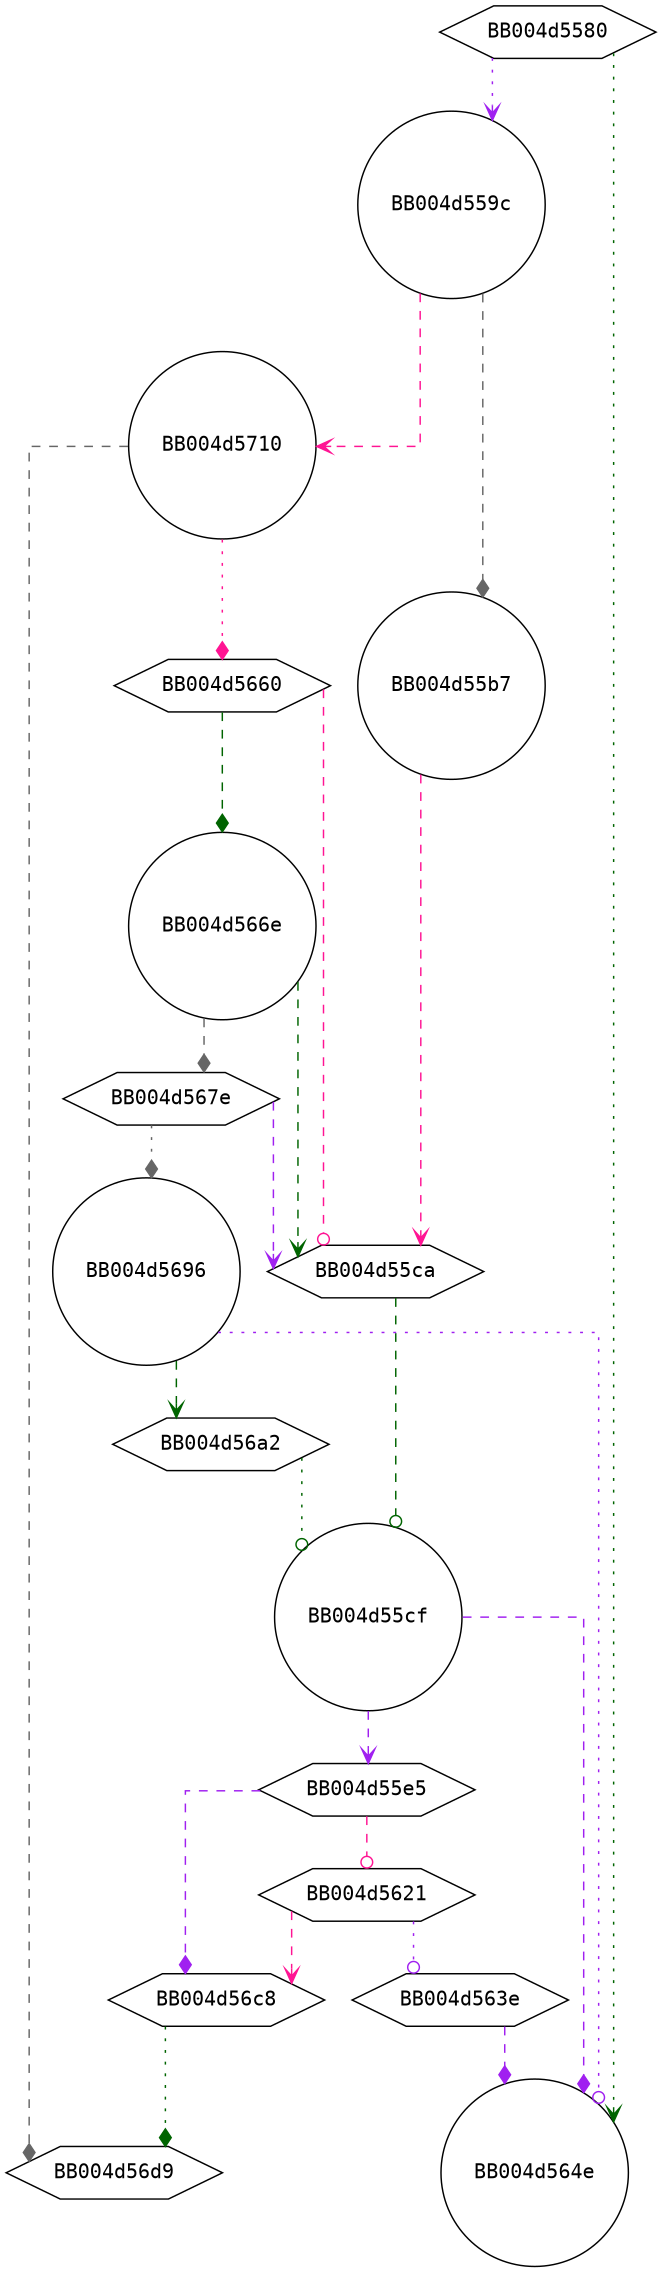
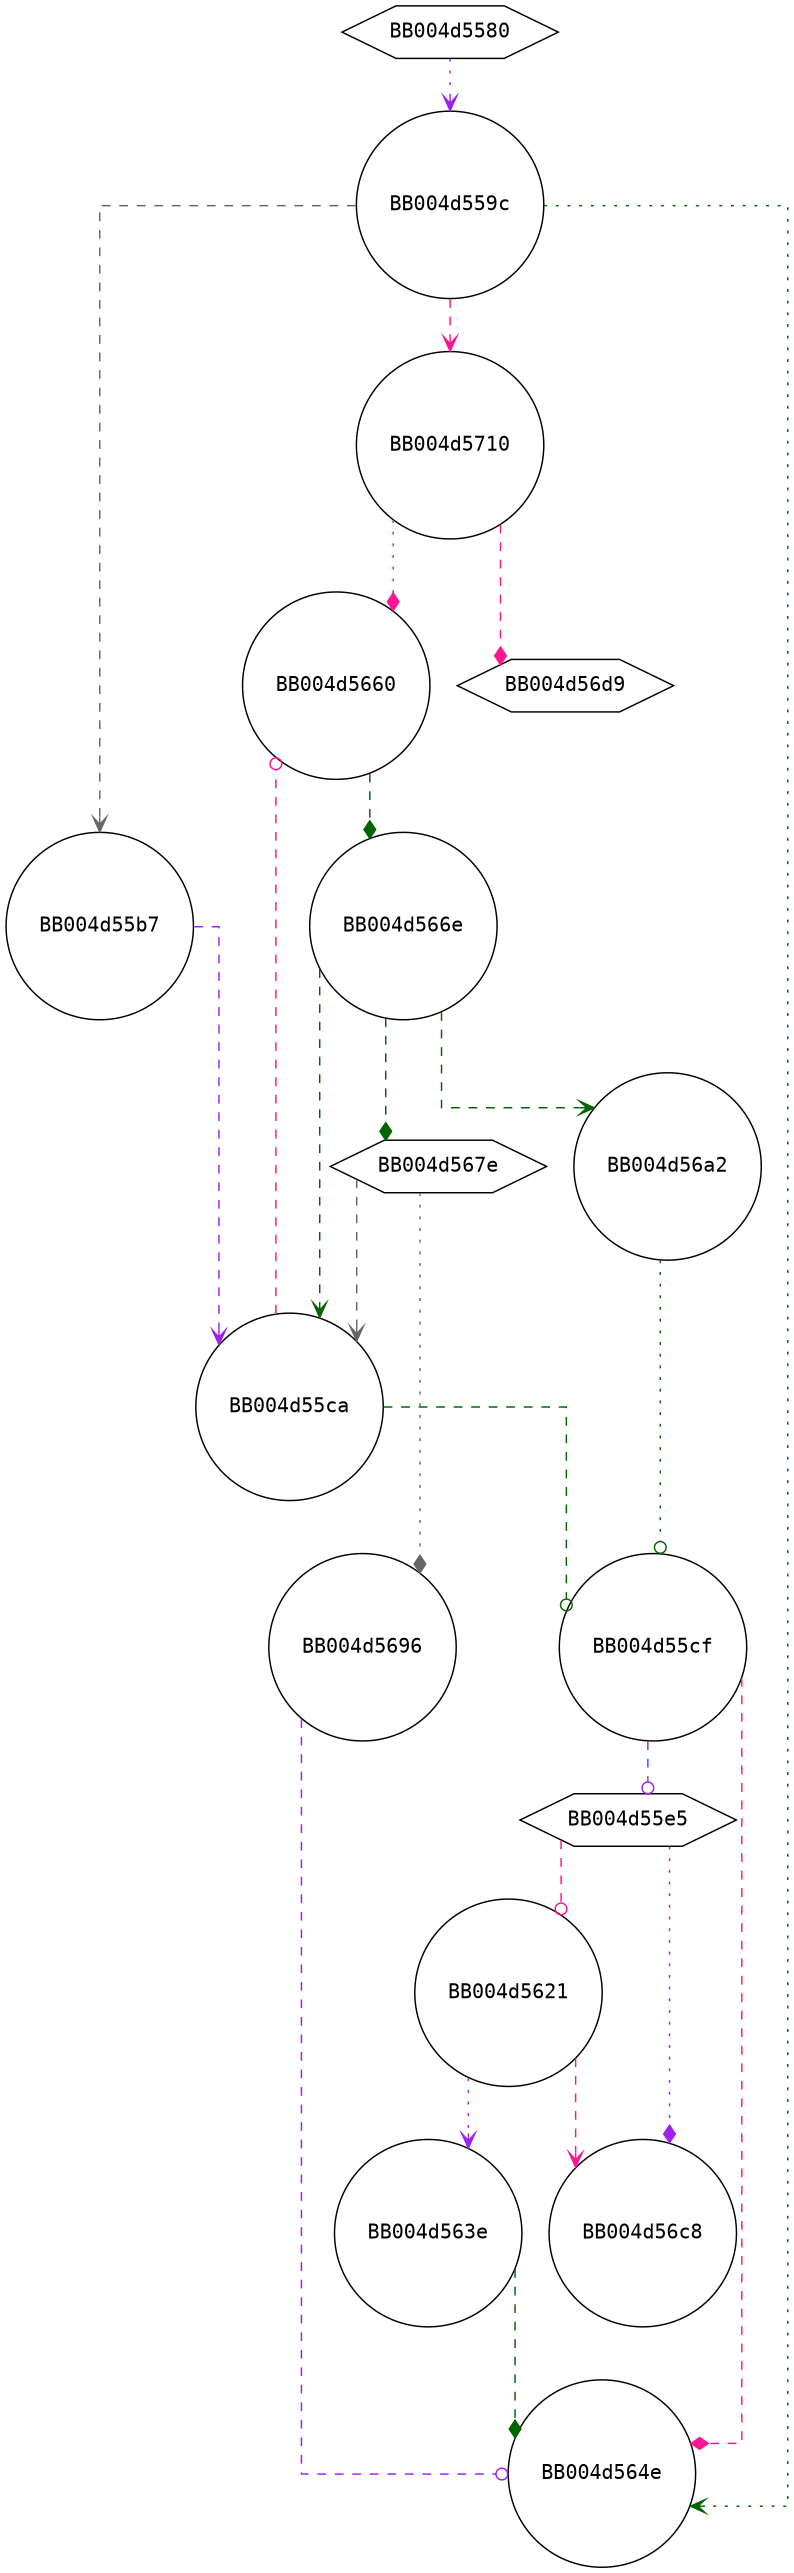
edge "BB004d559c" -> "BB004d55b7": arrowhead diamond -> vee
node "BB004d5660": shape hexagon -> circle
edge "BB004d5660" -> "BB004d55ca": reversed
edge "BB004d55b7" -> "BB004d55ca": color deeppink -> purple
edge "BB004d566e" -> "BB004d567e": color gray40 -> darkgreen
edge "BB004d5580" -> "BB004d564e": now "BB004d559c" -> "BB004d564e"
edge "BB004d567e" -> "BB004d55ca": color purple -> gray40
edge "BB004d5710" -> "BB004d56d9": color gray40 -> deeppink
node "BB004d55ca": shape hexagon -> circle
edge "BB004d5696" -> "BB004d56a2": now "BB004d566e" -> "BB004d56a2"
node "BB004d56a2": shape hexagon -> circle
edge "BB004d5696" -> "BB004d564e": style dotted -> dashed
edge "BB004d55cf" -> "BB004d55e5": arrowhead vee -> odot
edge "BB004d55cf" -> "BB004d564e": color purple -> deeppink
edge "BB004d55e5" -> "BB004d56c8": style dashed -> dotted
node "BB004d5621": shape hexagon -> circle
edge "BB004d5621" -> "BB004d563e": arrowhead odot -> vee
node "BB004d56c8": shape hexagon -> circle
node "BB004d563e": shape hexagon -> circle
edge "BB004d563e" -> "BB004d564e": color purple -> darkgreen
edge "BB004d56c8" -> "BB004d56d9": removed
